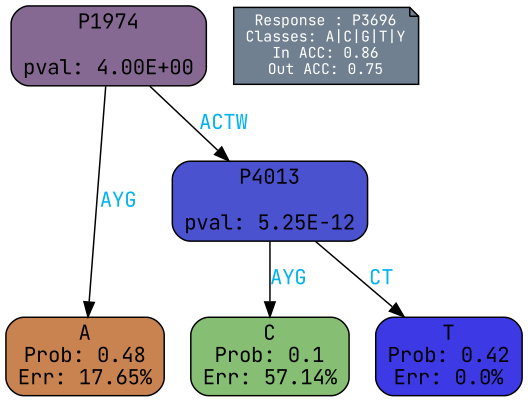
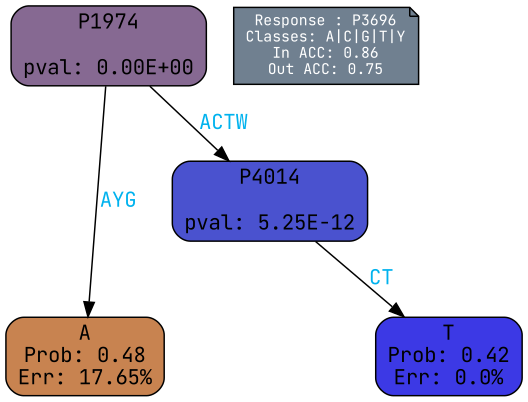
node "P1974 pval: 4.00E+00": label "P1974 pval: 4.00E+00" -> "P1974 pval: 0.00E+00"
node "P4013 pval: 5.25E-12": label "P4013 pval: 5.25E-12" -> "P4014 pval: 5.25E-12"
node "C Prob: 0.1 Err: 57.14%": removed
